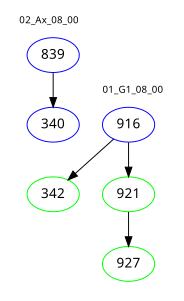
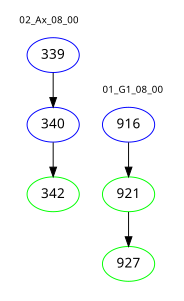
node "839": label "839" -> "339"
edge "916" -> "342": now "340" -> "342"
